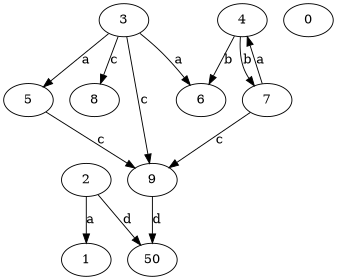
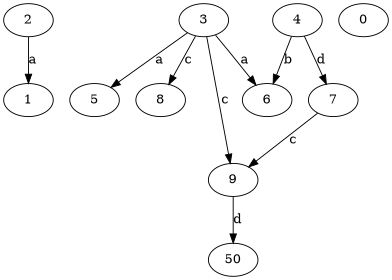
edge "4" -> "7": label "b" -> "d"
edge "7" -> "4": removed, label "a"
edge "5" -> "9": removed, label "c"
edge "2" -> "50": removed, label "d"
